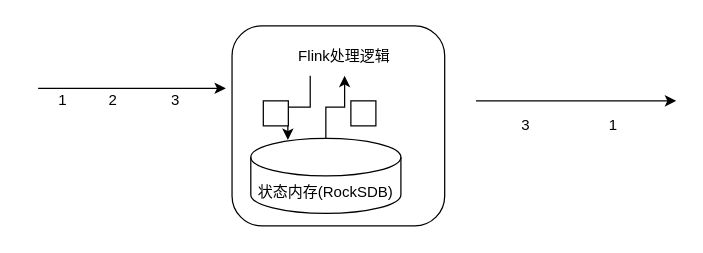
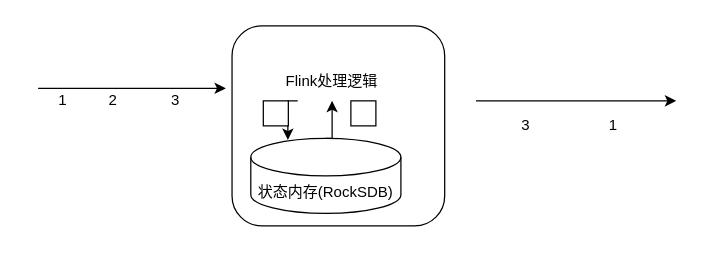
node "Flink处理逻辑": moved (344, 57) -> (332, 82)
